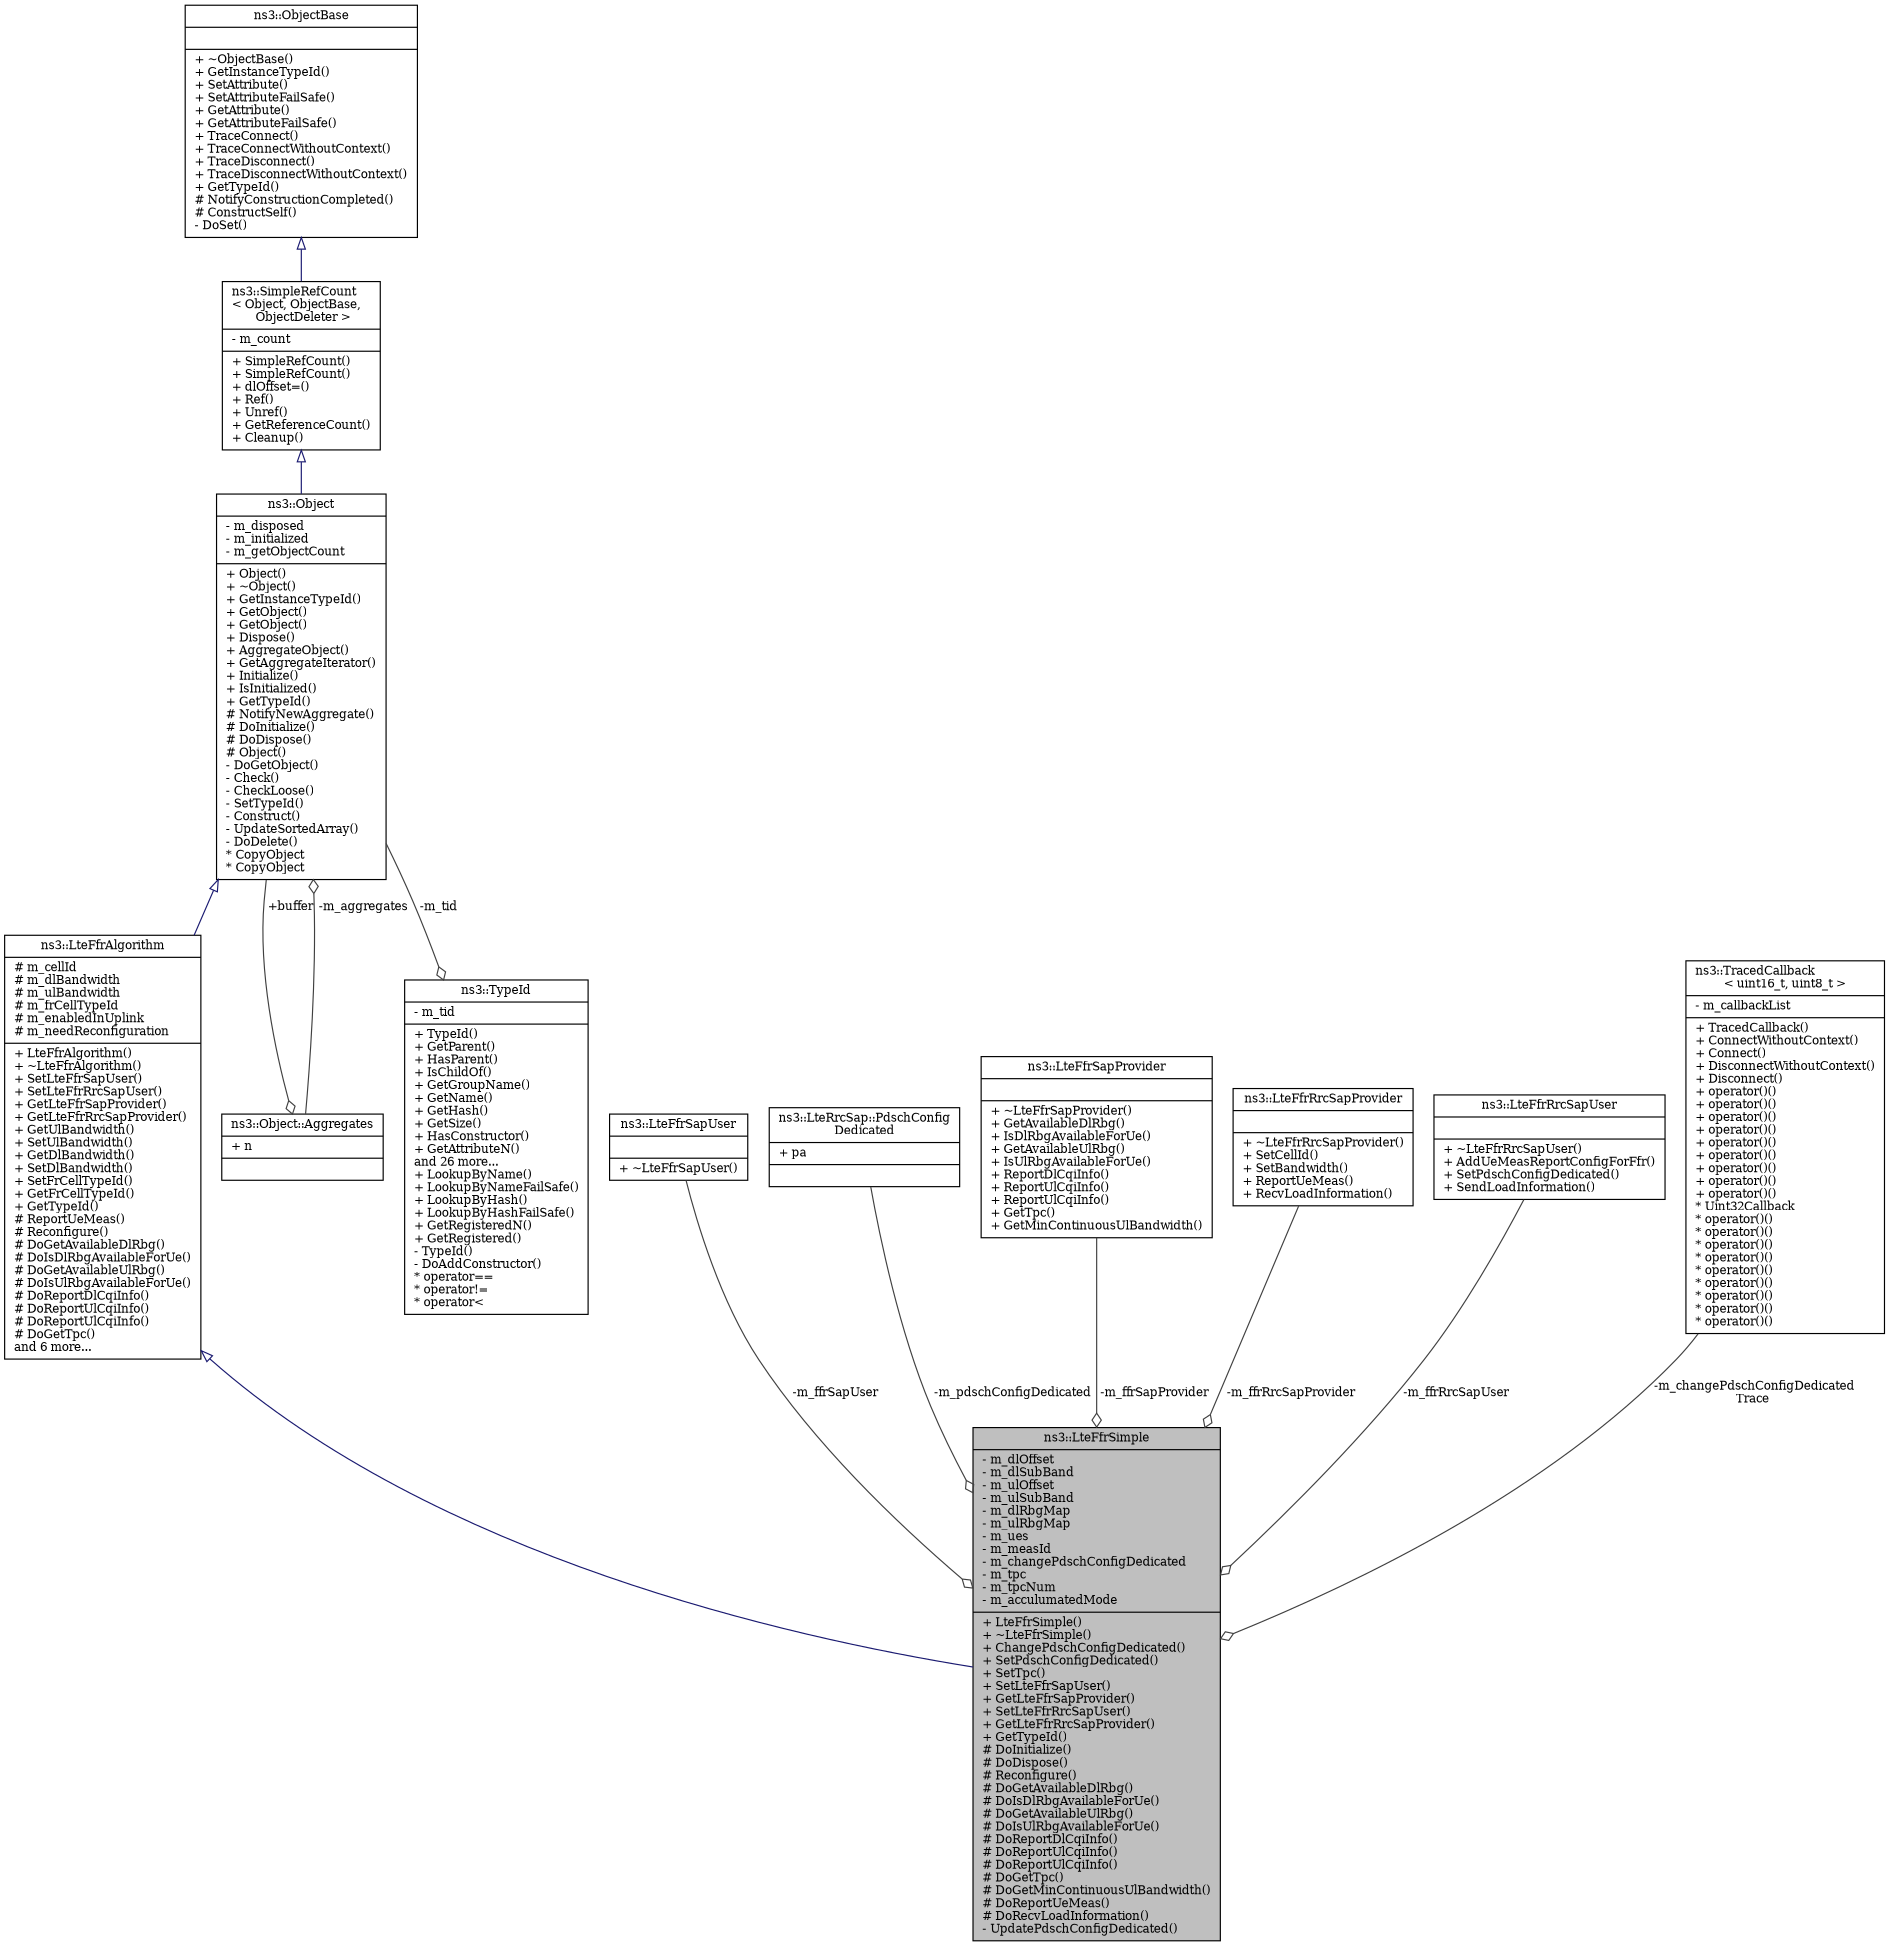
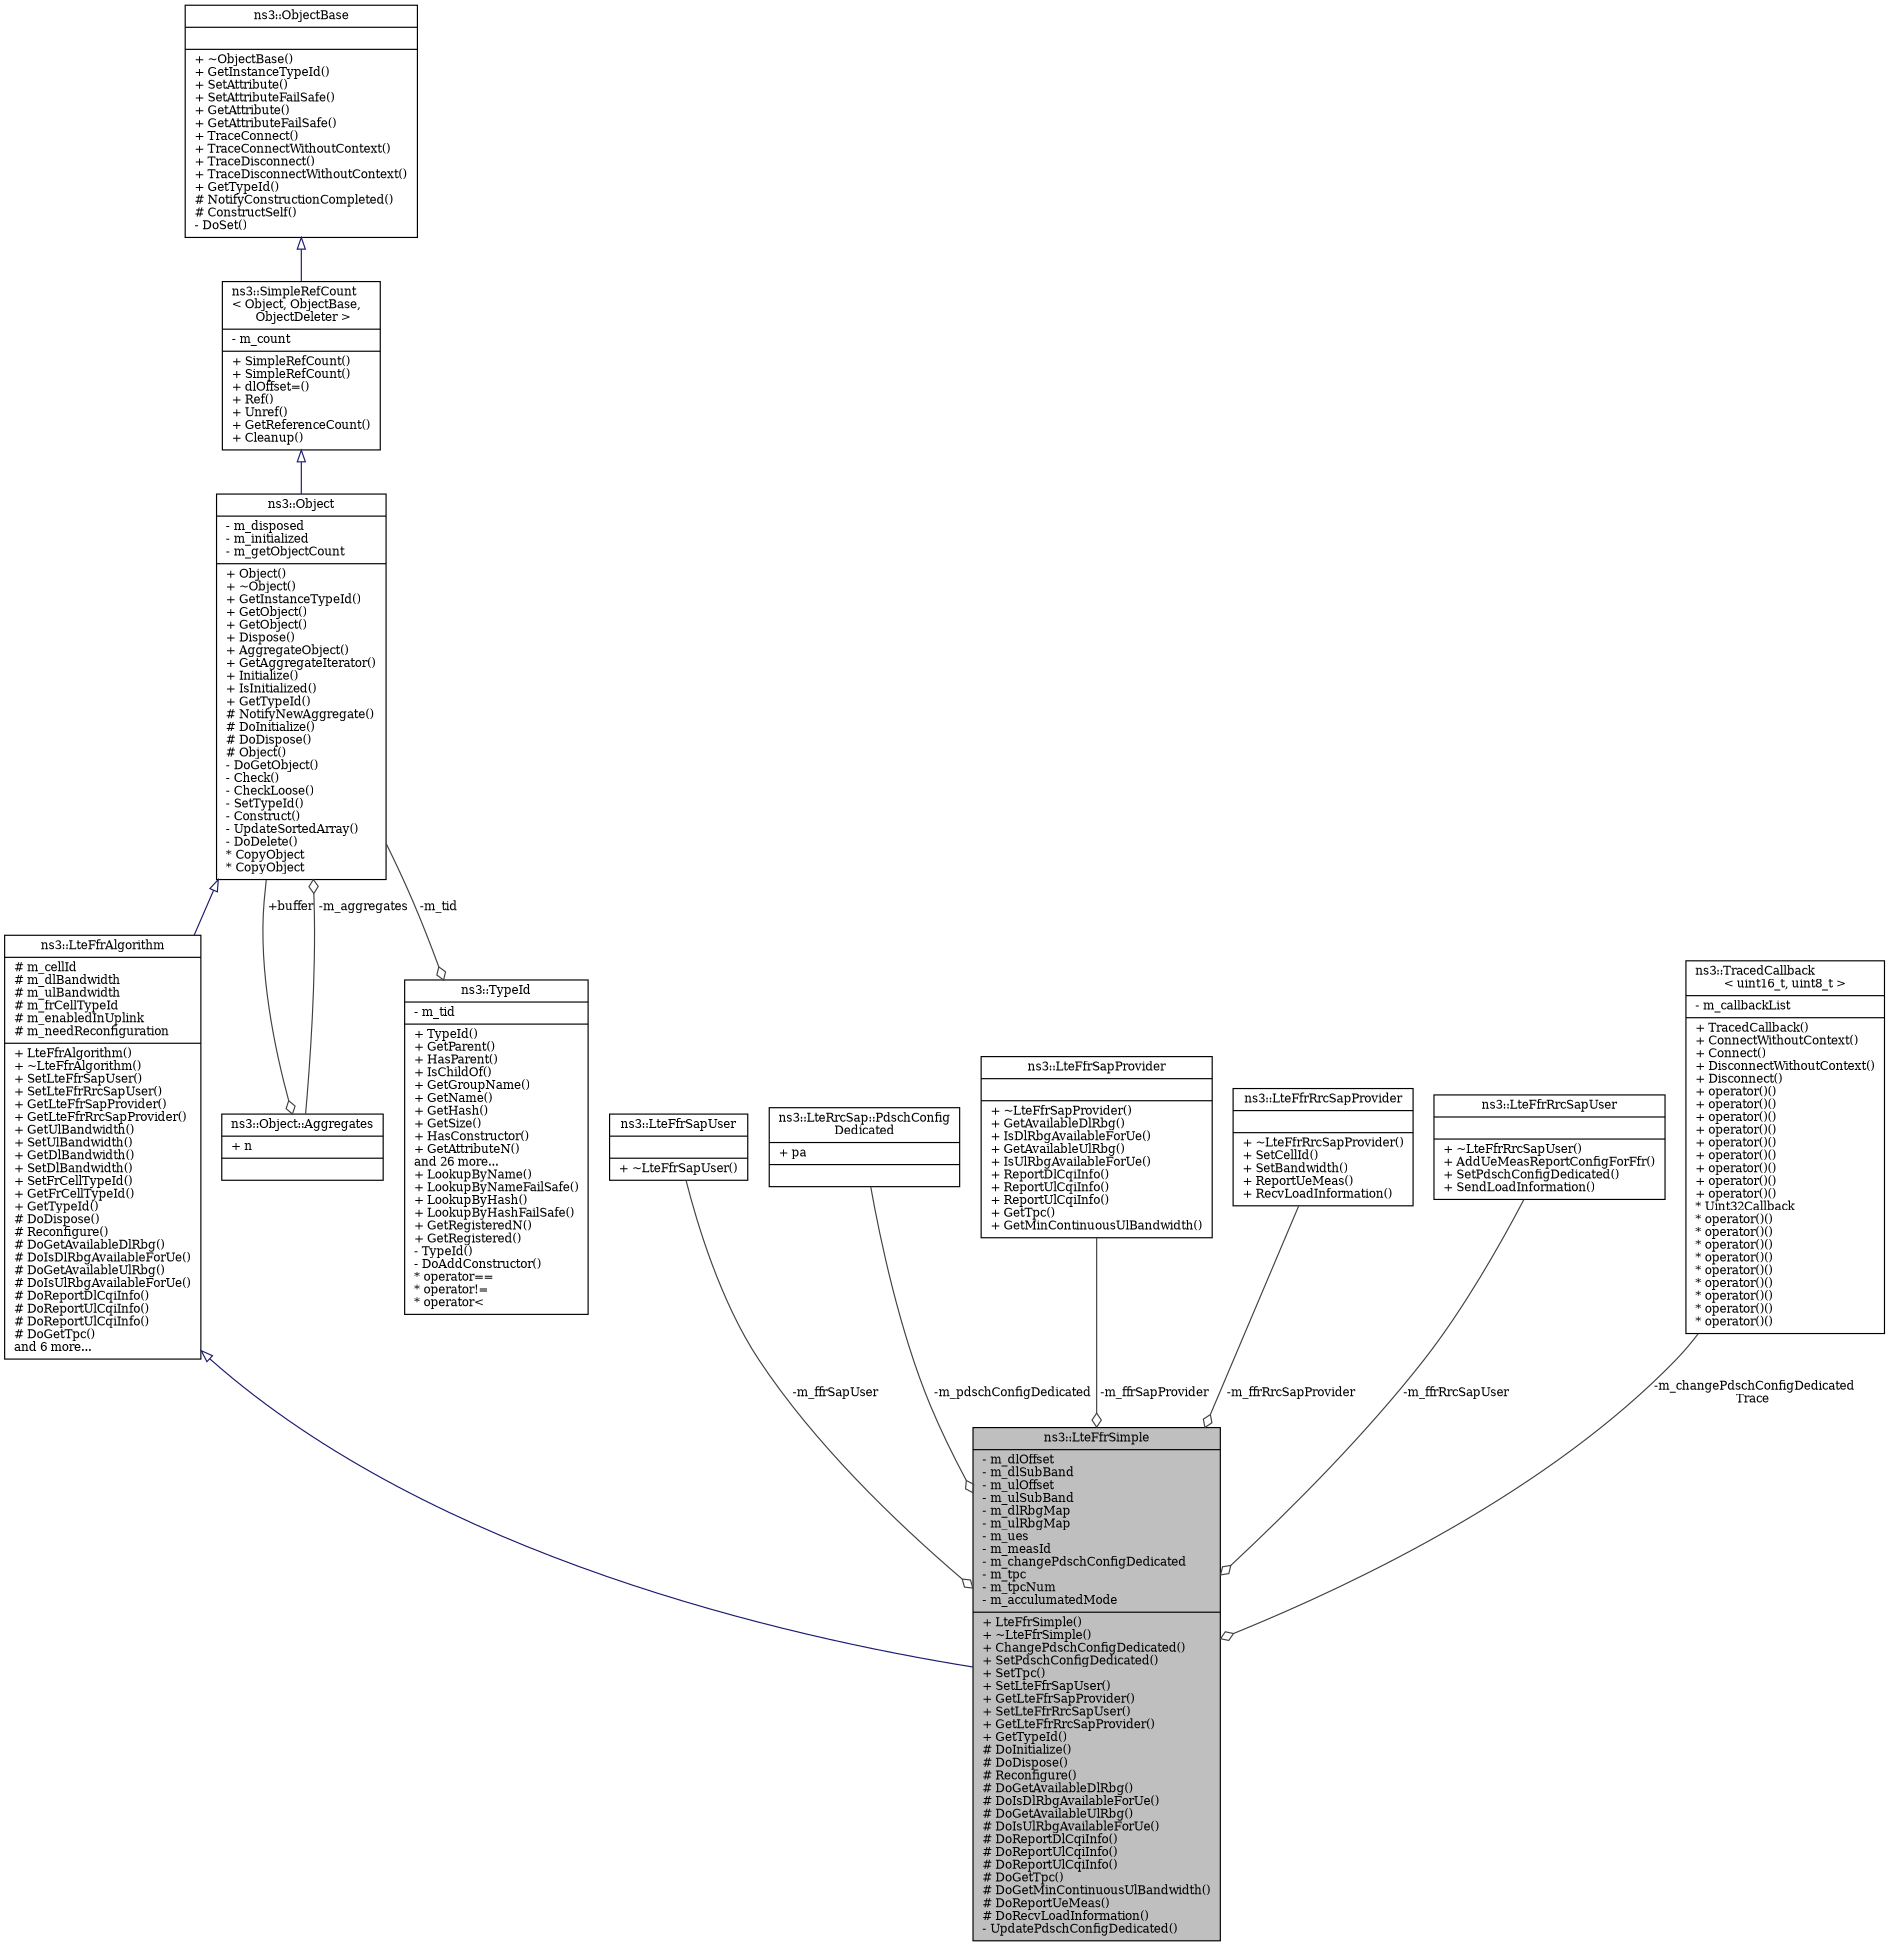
node "ns3::LteFfrAlgorithm": text "# ReportUeMeas()" -> "# DoDispose()"
